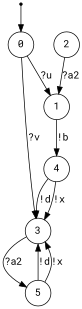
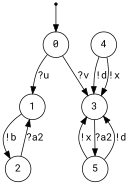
edge "1" -> "4": now "1" -> "2"
